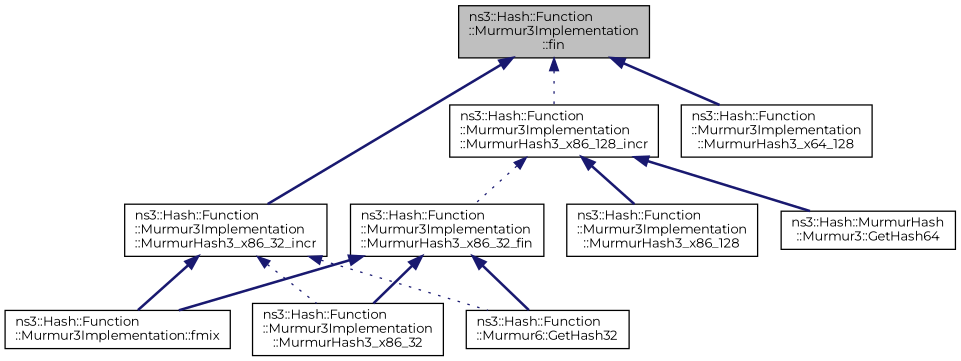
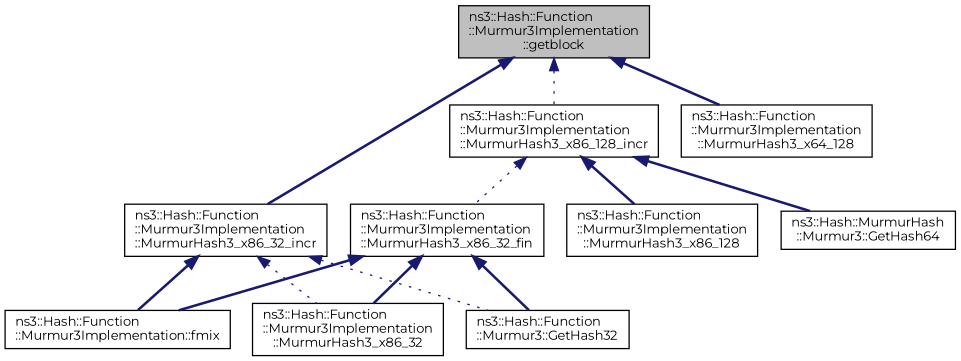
node "ns3::Hash::Function ::Murmur3Implementation ::fin": label "ns3::Hash::Function ::Murmur3Implementation ::fin" -> "ns3::Hash::Function ::Murmur3Implementation ::getblock"
node "ns3::Hash::Function ::Murmur6::GetHash32": label "ns3::Hash::Function ::Murmur6::GetHash32" -> "ns3::Hash::Function ::Murmur3::GetHash32"
